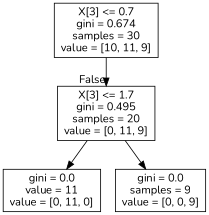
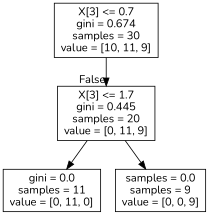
node "X[3] <= 1.7 gini = 0.495 samples = 20 value = [0, 11, 9]": label "X[3] <= 1.7 gini = 0.495 samples = 20 value = [0, 11, 9]" -> "X[3] <= 1.7 gini = 0.445 samples = 20 value = [0, 11, 9]"
node "gini = 0.0 value = 11 value = [0, 11, 0]": label "gini = 0.0 value = 11 value = [0, 11, 0]" -> "gini = 0.0 samples = 11 value = [0, 11, 0]"
node "gini = 0.0 samples = 9 value = [0, 0, 9]": label "gini = 0.0 samples = 9 value = [0, 0, 9]" -> "samples = 0.0 samples = 9 value = [0, 0, 9]"
